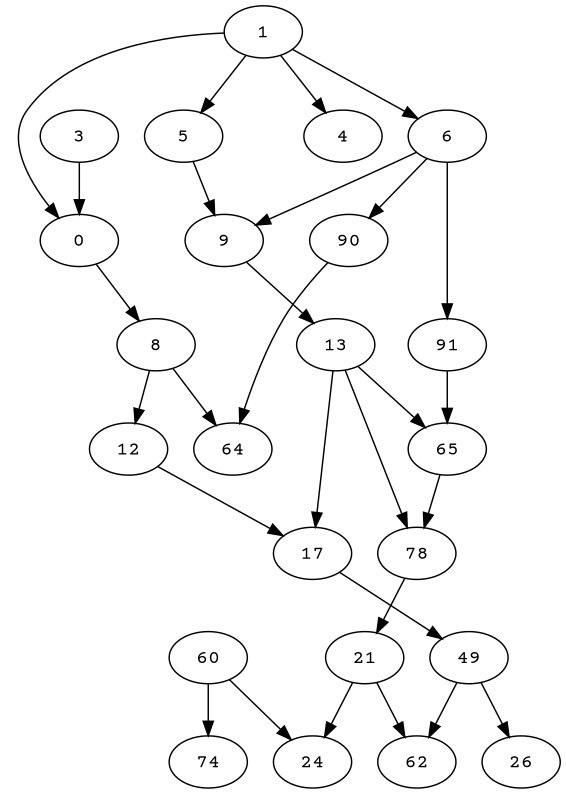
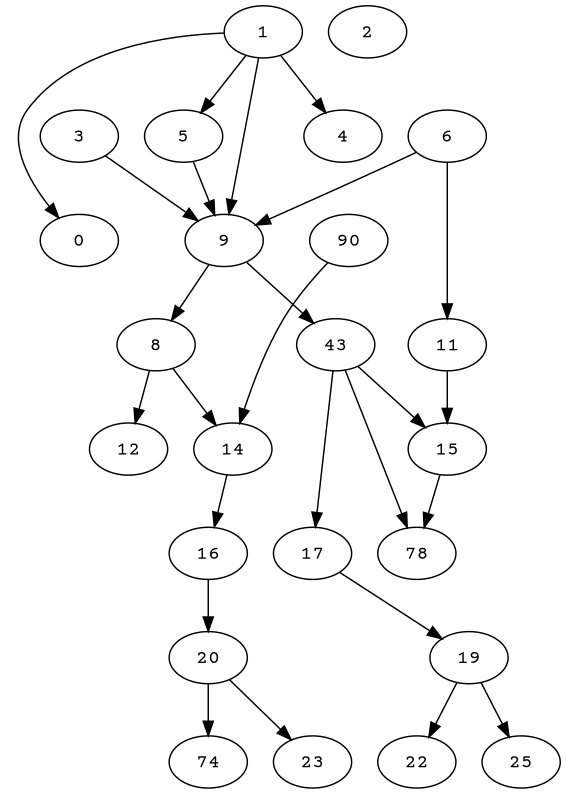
node "2": added
edge "1" -> "6": now "1" -> "9"
edge "3" -> "0": now "3" -> "9"
edge "6" -> "90": removed
edge "0" -> "8": now "9" -> "8"
node "13": label "13" -> "43"
node "91": label "91" -> "11"
node "64": label "64" -> "14"
node "65": label "65" -> "15"
edge "12" -> "17": removed
node "16": added
node "60": label "60" -> "20"
node "21": removed
node "49": label "49" -> "19"
node "24": label "24" -> "23"
node "62": label "62" -> "22"
node "26": label "26" -> "25"
